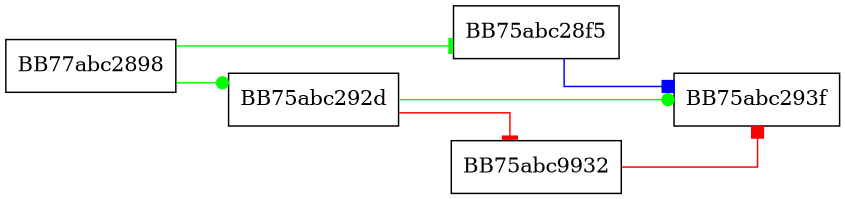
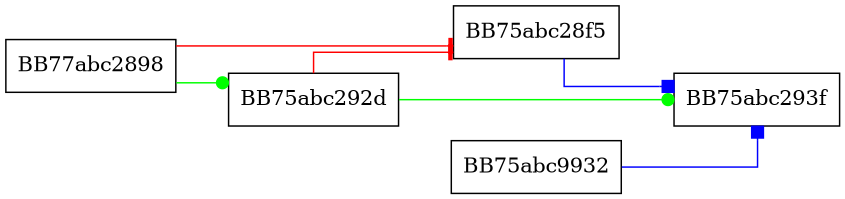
edge "BB77abc2898" -> "BB75abc28f5": color green -> red
edge "BB75abc292d" -> "BB75abc9932": now "BB75abc292d" -> "BB75abc28f5"
edge "BB75abc9932" -> "BB75abc293f": color red -> blue
